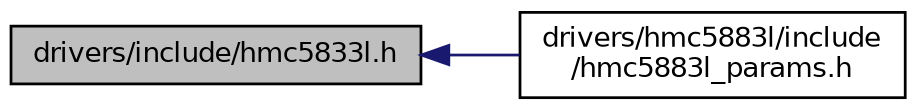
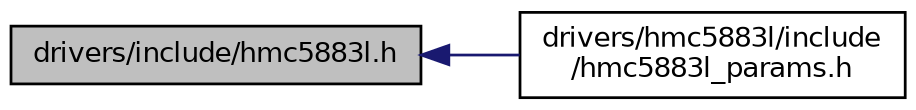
node "drivers/include/hmc5833l.h": label "drivers/include/hmc5833l.h" -> "drivers/include/hmc5883l.h"
